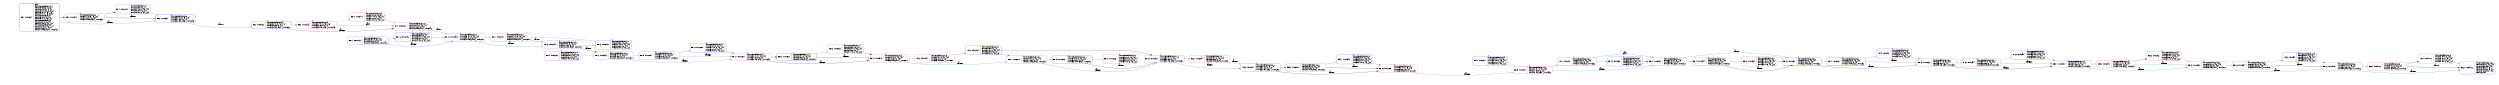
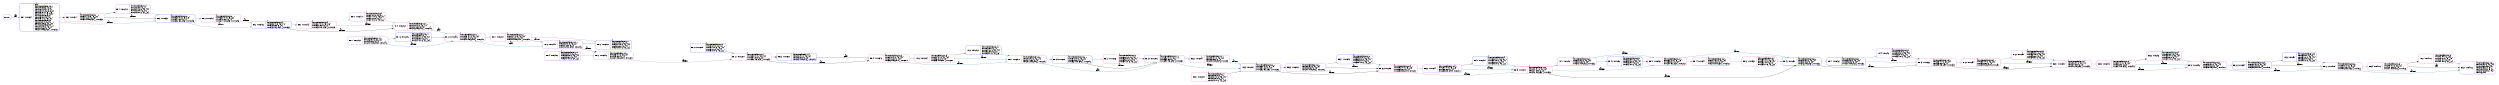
node "ENTRY": added
node "BB 5 (00008d3c)": added
edge "BB 8 (00008d64)" -> "BB 9 (00008d80)": label "call" -> "taken"
edge "BB 9 (00008d80)" -> "BB 12 (00008da8)": label "taken" -> "call"
edge "BB 12 (00008da8)" -> "BB 15 (00008dd0)": label "taken" -> "call"
edge "BB 15 (00008dd0)" -> "BB 16 (00008dc0)": reversed
node "BB 25 (00008e38)": removed
edge "BB 28 (00008e60)" -> "BB 30 (00008e98)": now "BB 31 (00008e88)" -> "BB 30 (00008e98)"
edge "BB 41 (00008f1c)" -> "BB 42 (00008f38)": label "call" -> "taken"
node "BB 20 (00008e04)": removed
edge "BB 23 (00008e2c)" -> "BB 24 (00008e48)": label "taken" -> "call"
edge "BB 26 (00008e54)" -> "BB 27 (00008e70)": added, label "taken"
node "BB 56 (00008fe4)": color deeppink -> blue
edge "BB 59 (0000900c)" -> "BB 60 (00009028)": label "taken" -> "call"
node "BB 38 (00008ef4)": added
edge "BB 27 (00008e70)" -> "BB 30 (00008e98)": label "taken" -> "call"
edge "BB 44 (00008f44)" -> "BB 45 (00008f60)": now "BB 39 (00008f10)" -> "BB 45 (00008f60)"
node "BB 34 (00008eb0)": added
